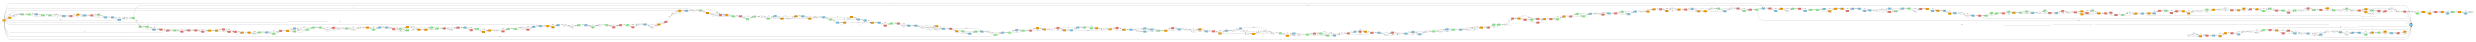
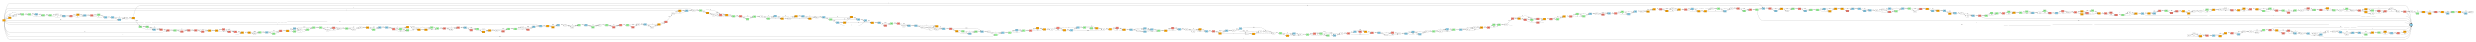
node "15844": fillcolor palegreen -> orange
